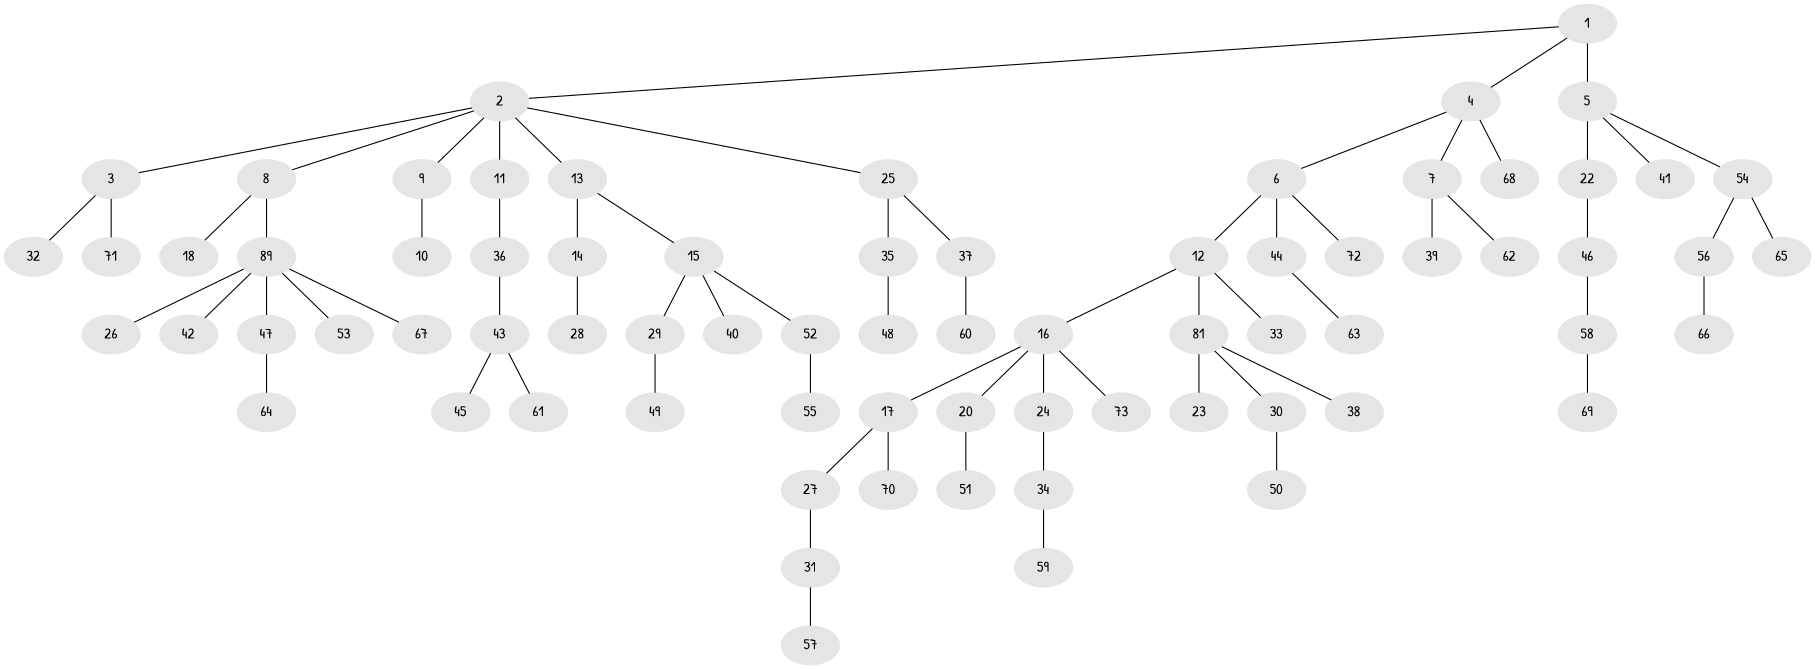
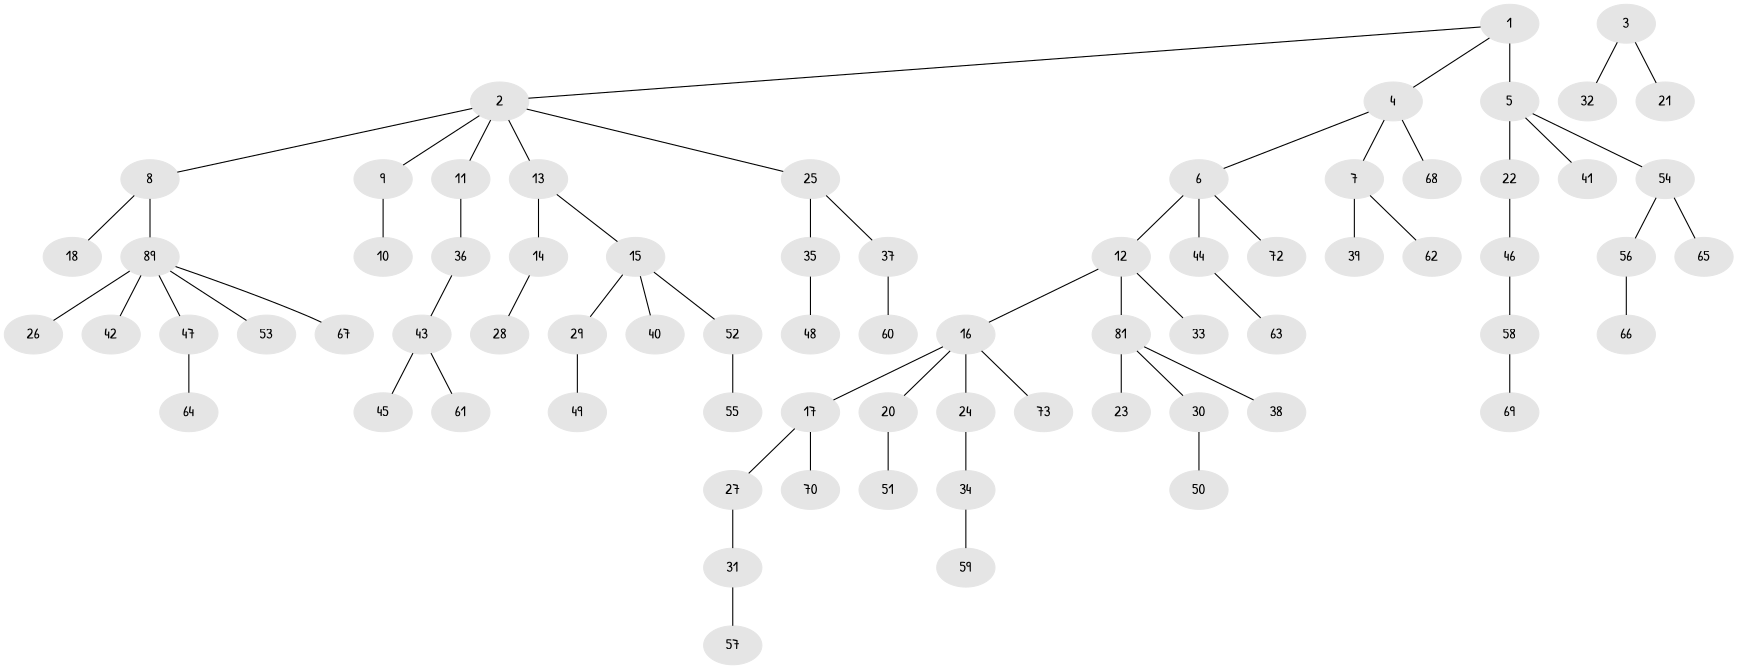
edge "2" -- "3": removed
node "71": label "71" -> "21"
